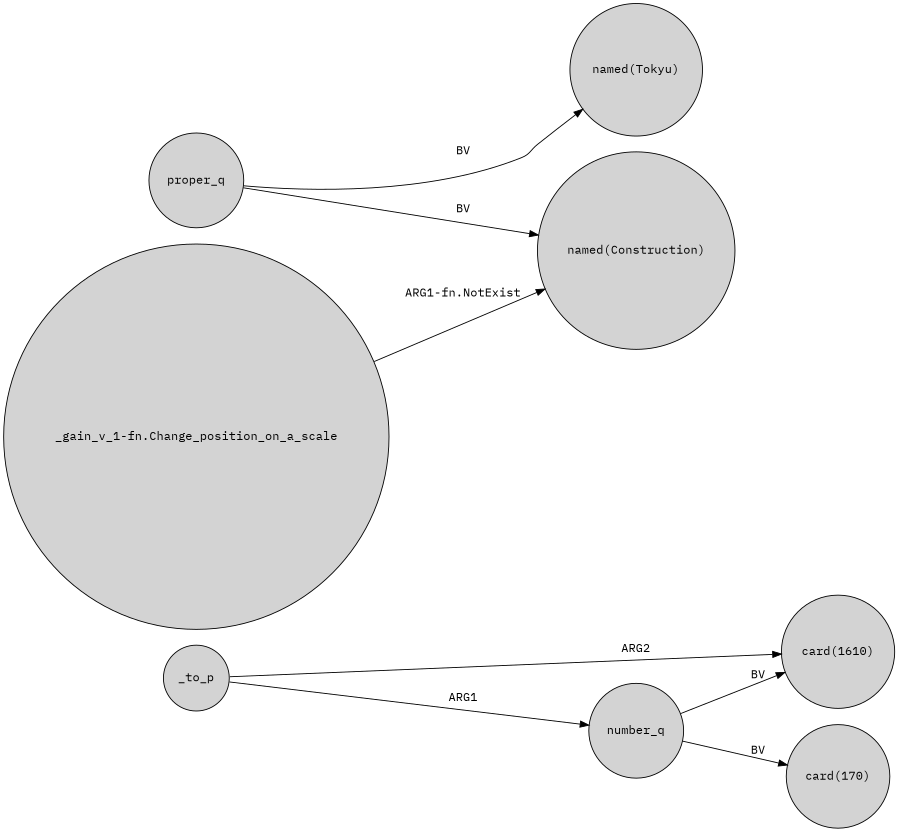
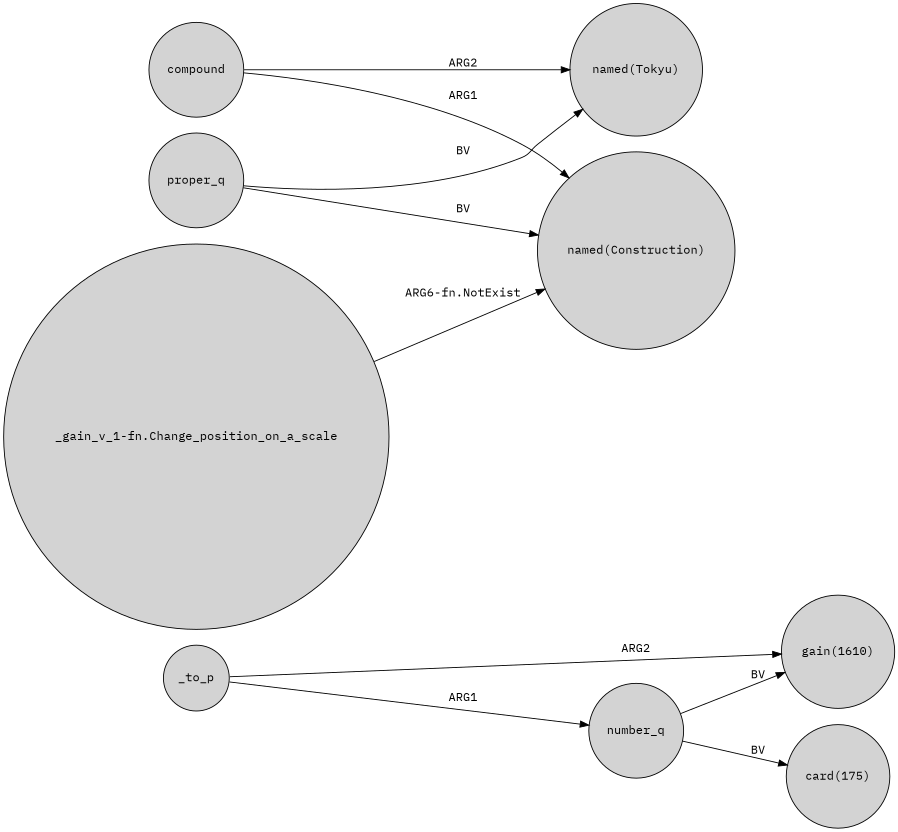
node "compound": added
edge "_gain_v_1-fn.Change_position_on_a_scale" -> "named(Construction)": label "ARG1-fn.NotExist" -> "ARG6-fn.NotExist"
node "card(1610)": label "card(1610)" -> "gain(1610)"
node "card(170)": label "card(170)" -> "card(175)"
